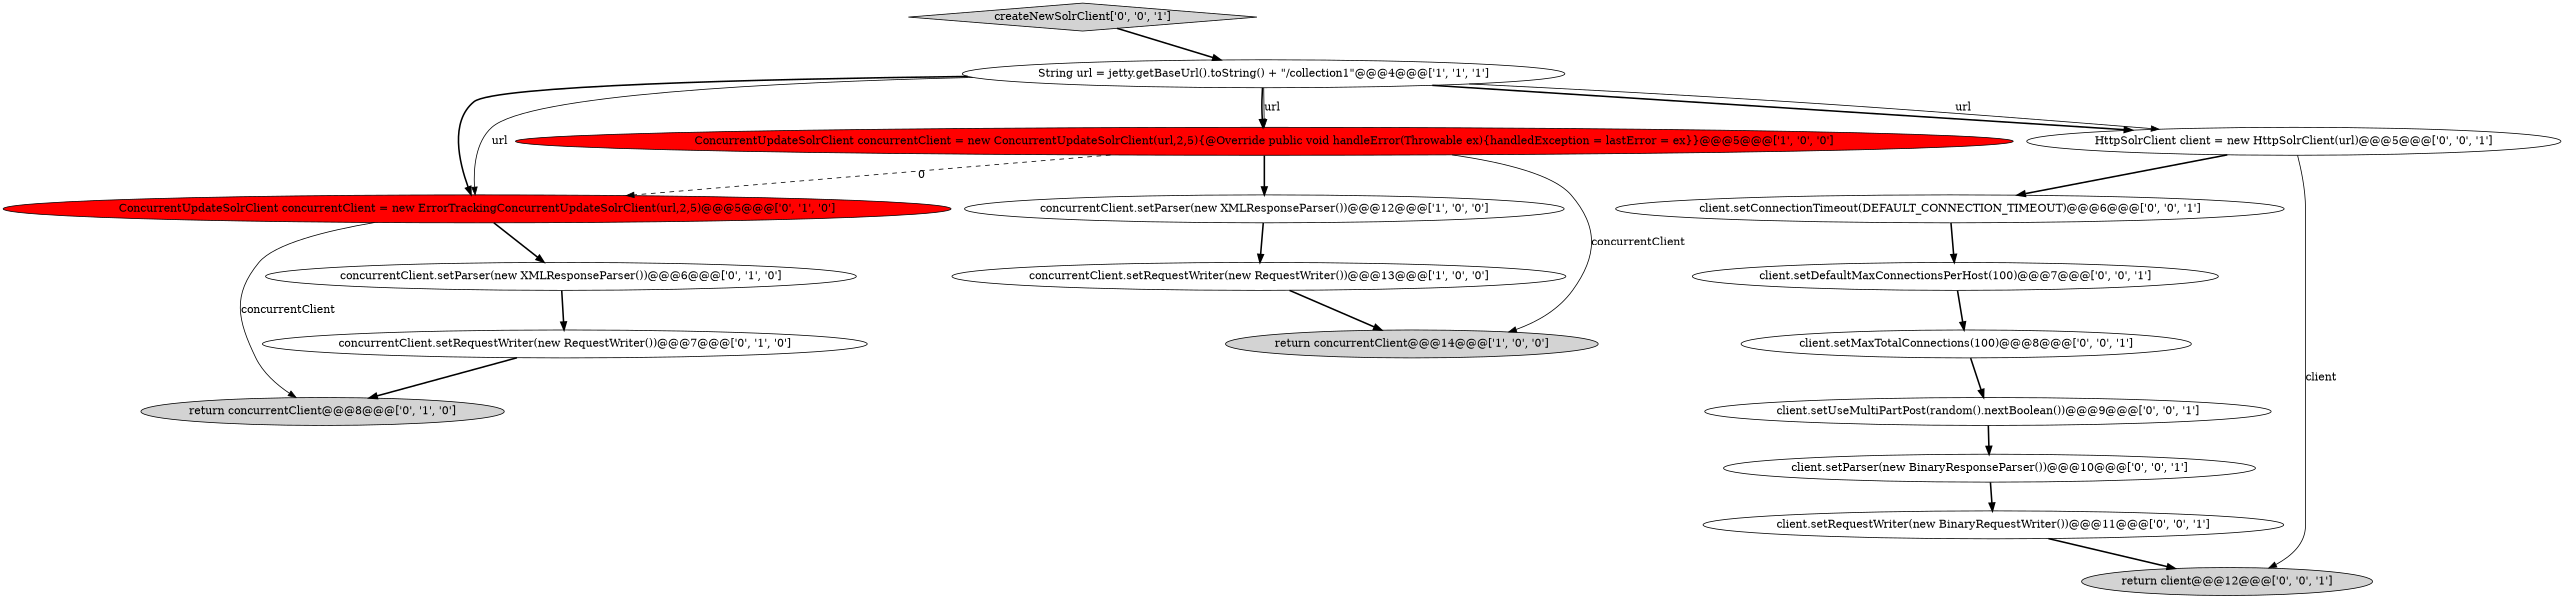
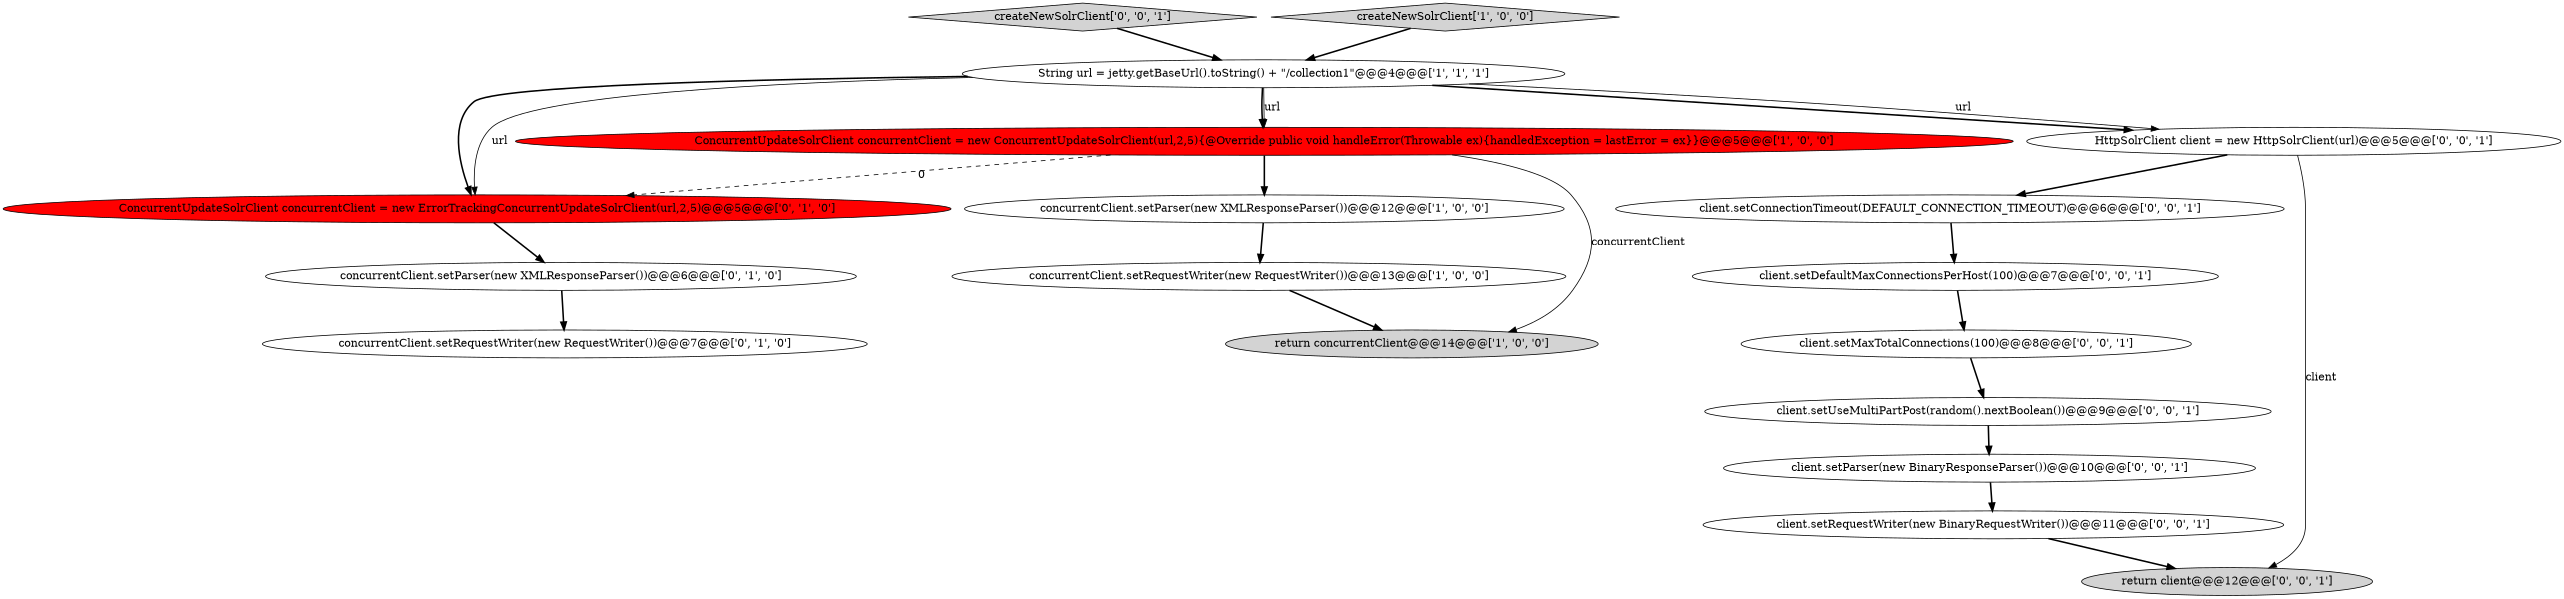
node "createNewSolrClient['1', '0', '0']": added
node "return concurrentClient@@@8@@@['0', '1', '0']": removed
